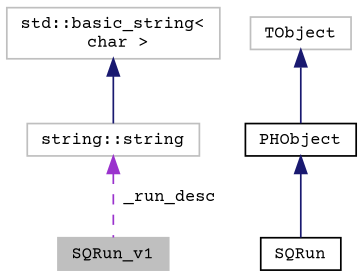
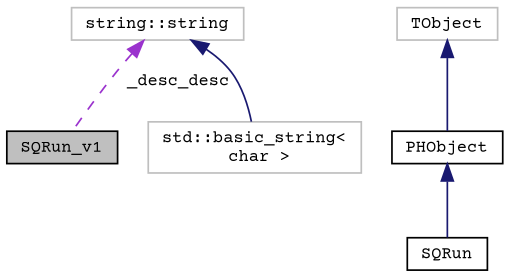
edge "string::string" -> "std::basic_string< char >": reversed
edge "SQRun_v1" -> "string::string": label " _run_desc" -> " _desc_desc"
node "SQRun_v1": color grey75 -> black
